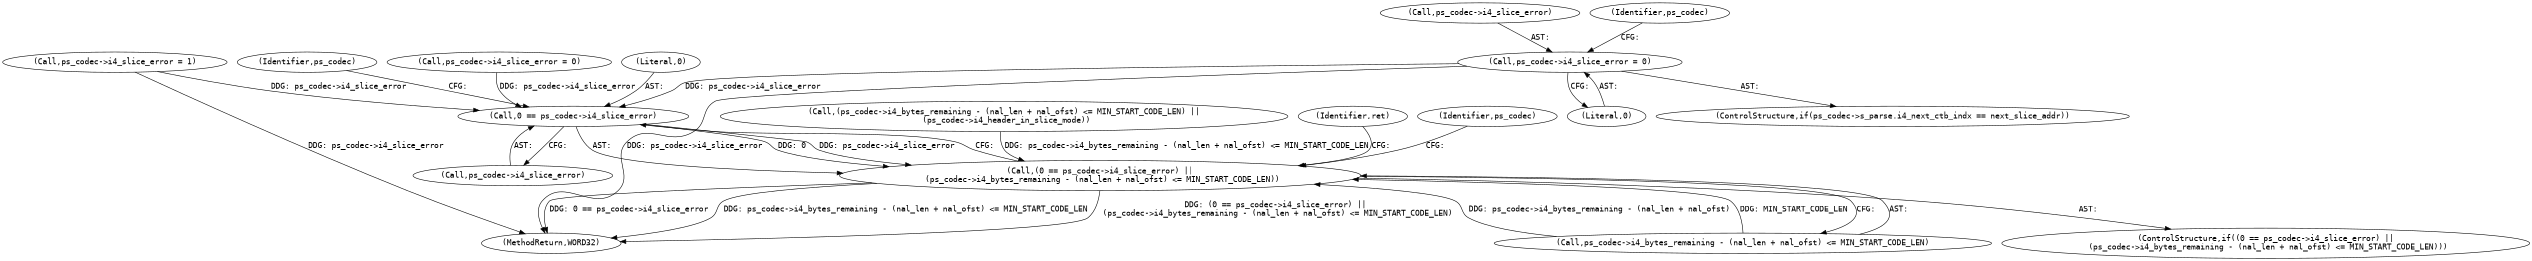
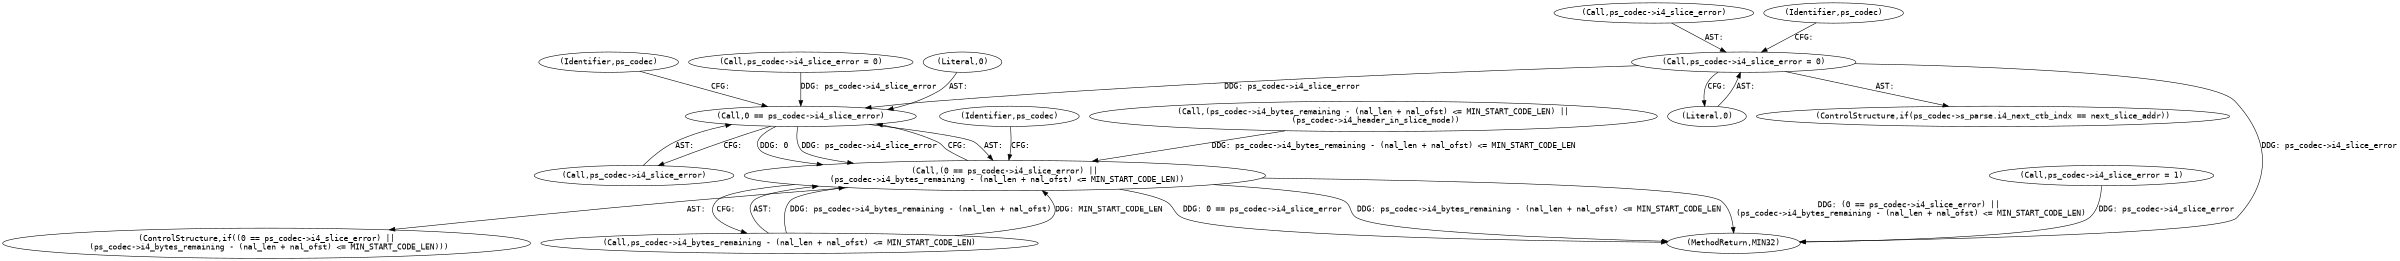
edge "(Call,ps_codec->i4_slice_error = 1)" -> "(Call,0 == ps_codec->i4_slice_error)": removed, label "DDG: ps_codec->i4_slice_error"
node "(Identifier,ret)": removed
node "(MethodReturn,WORD32)": label "(MethodReturn,WORD32)" -> "(MethodReturn,MIN32)"
